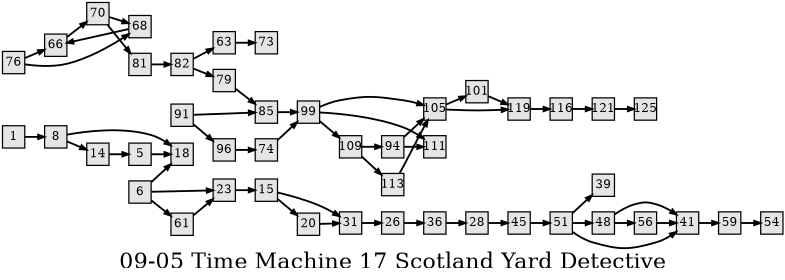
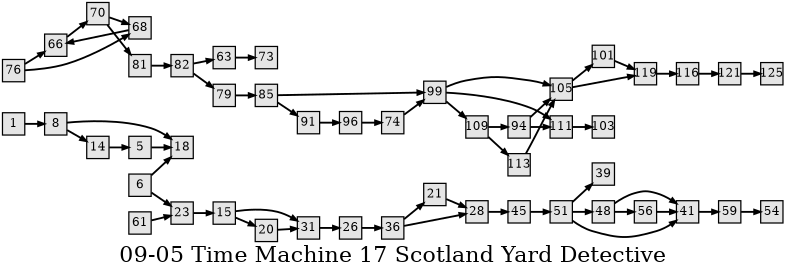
edge "91" -> "85": reversed
node "103": added
node "21": added
edge "6" -> "61": removed
